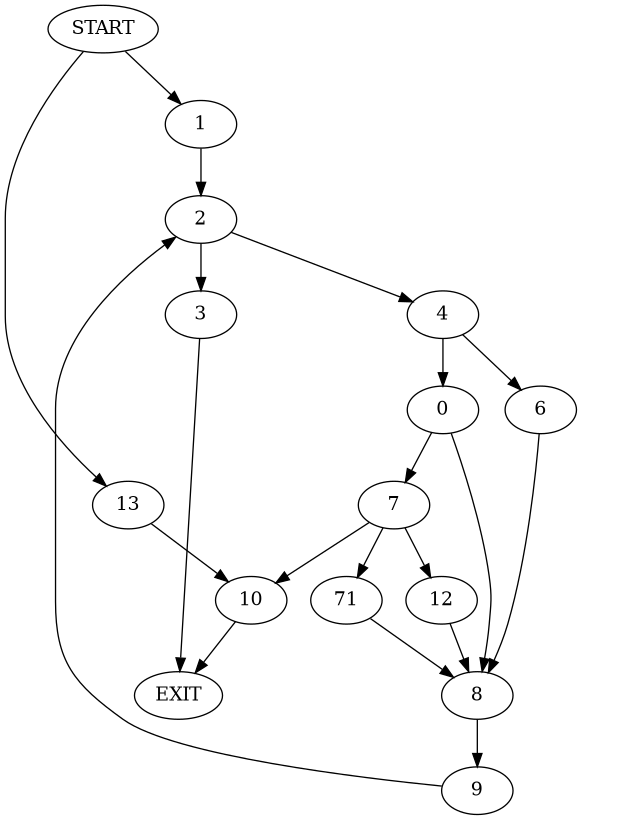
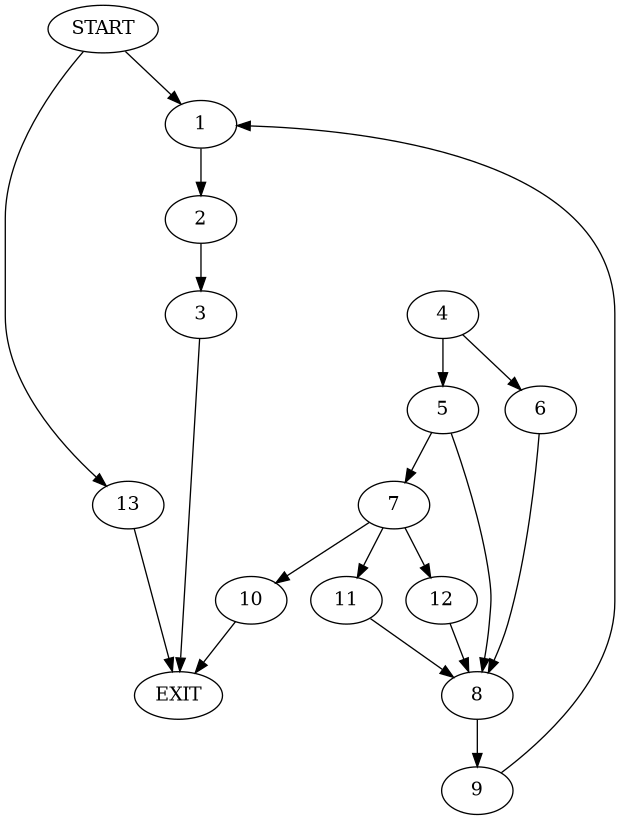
edge "2" -> "4": removed
node "0": label "0" -> "5"
edge "13" -> "10": now "13" -> "EXIT"
node "71": label "71" -> "11"
edge "9" -> "2": now "9" -> "1"
